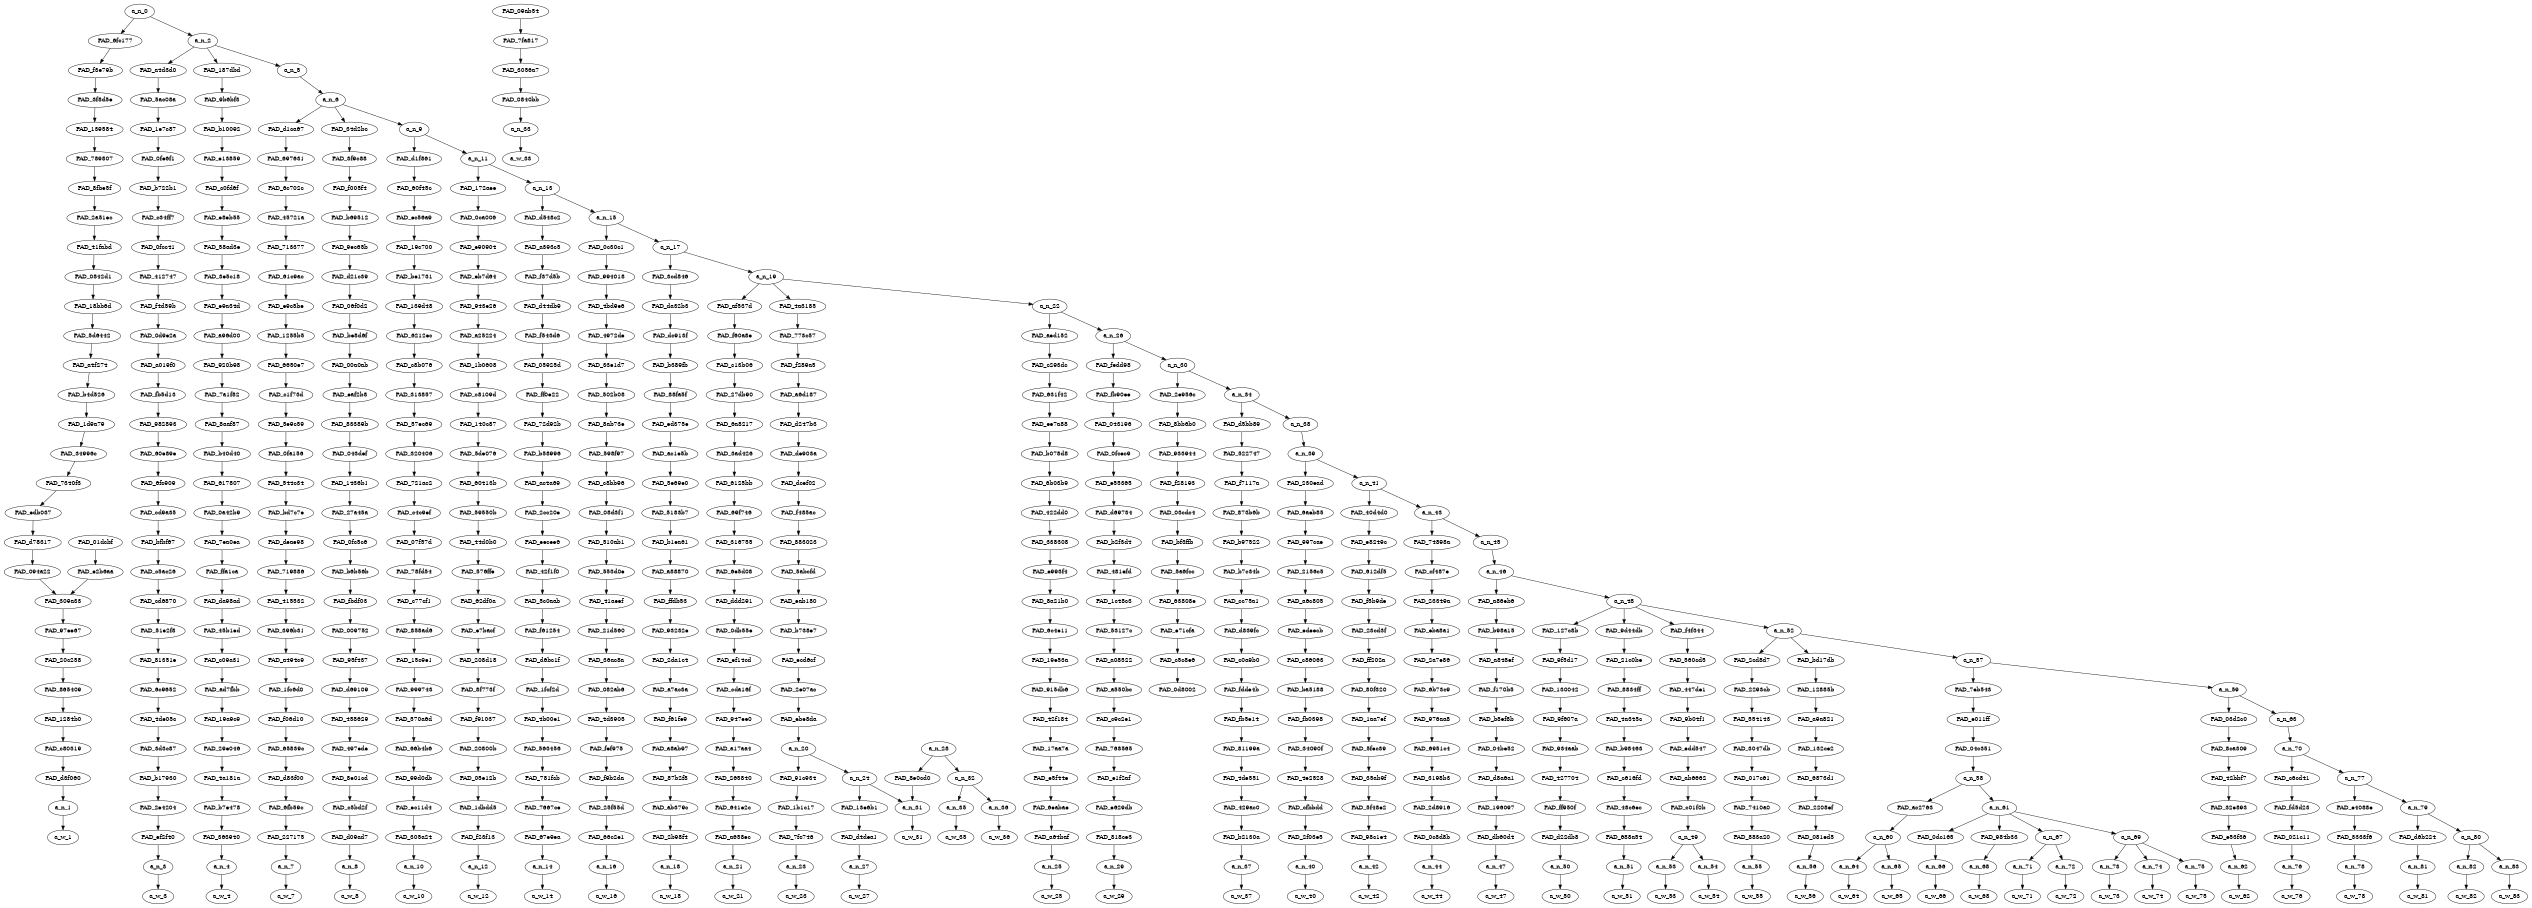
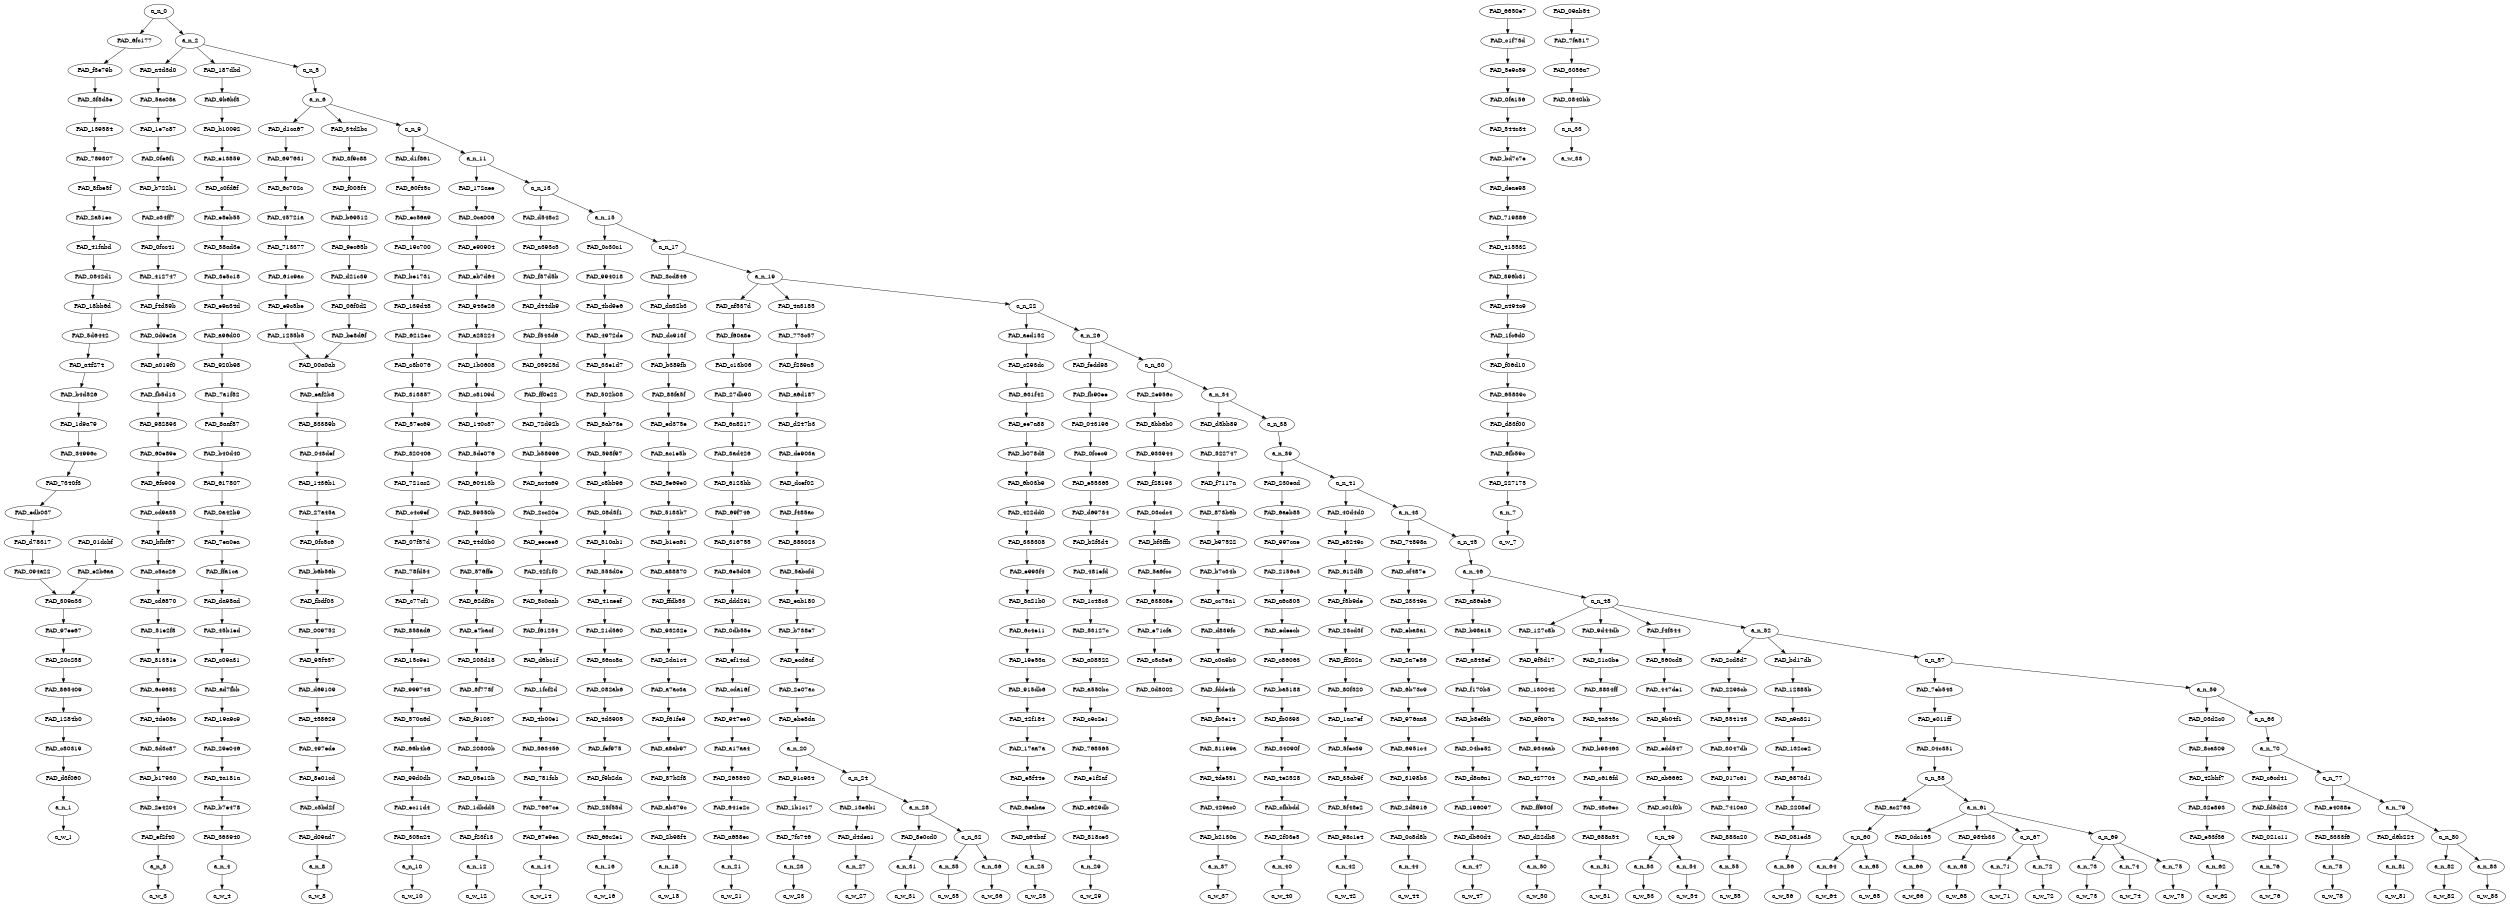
edge "PAD_1255b5" -> "PAD_6650e7": now "PAD_1255b5" -> "PAD_00a0ab"
edge "a_n_24" -> "a_n_31": now "a_n_24" -> "a_n_28"
